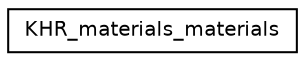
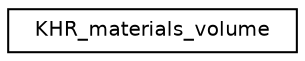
node "KHR_materials_materials": label "KHR_materials_materials" -> "KHR_materials_volume"
